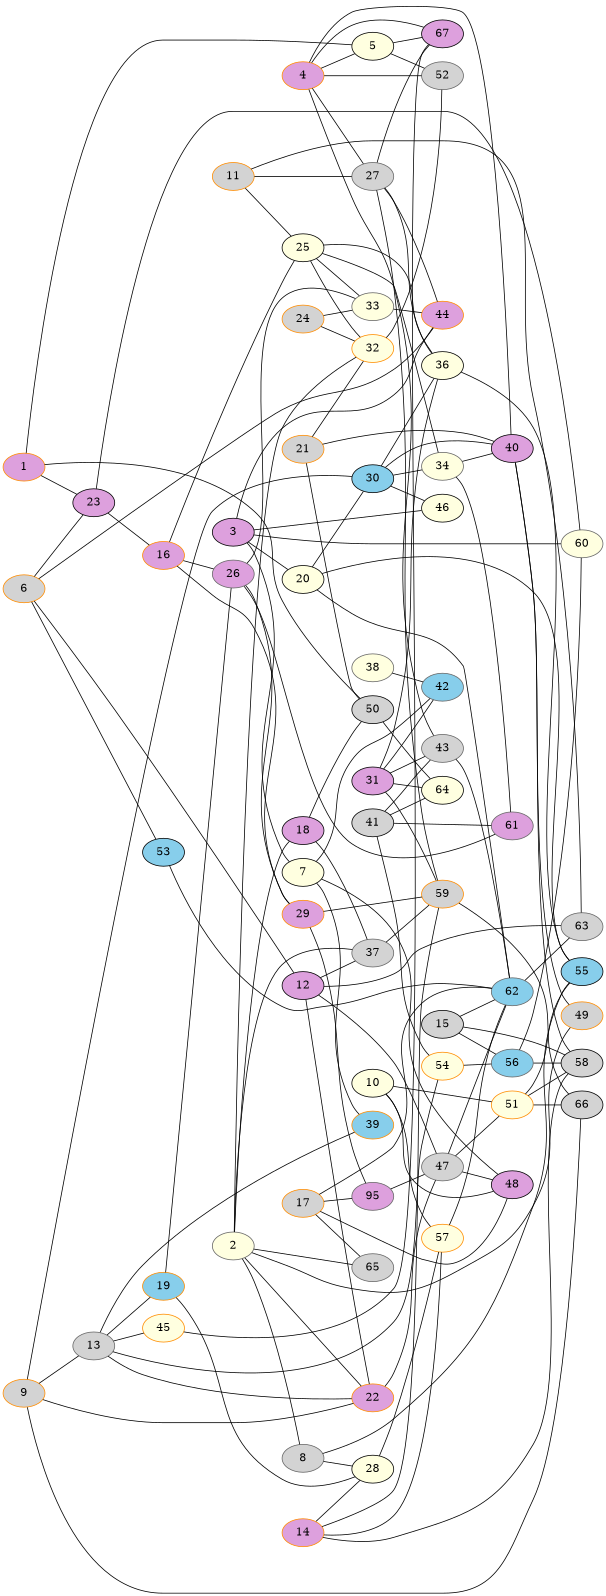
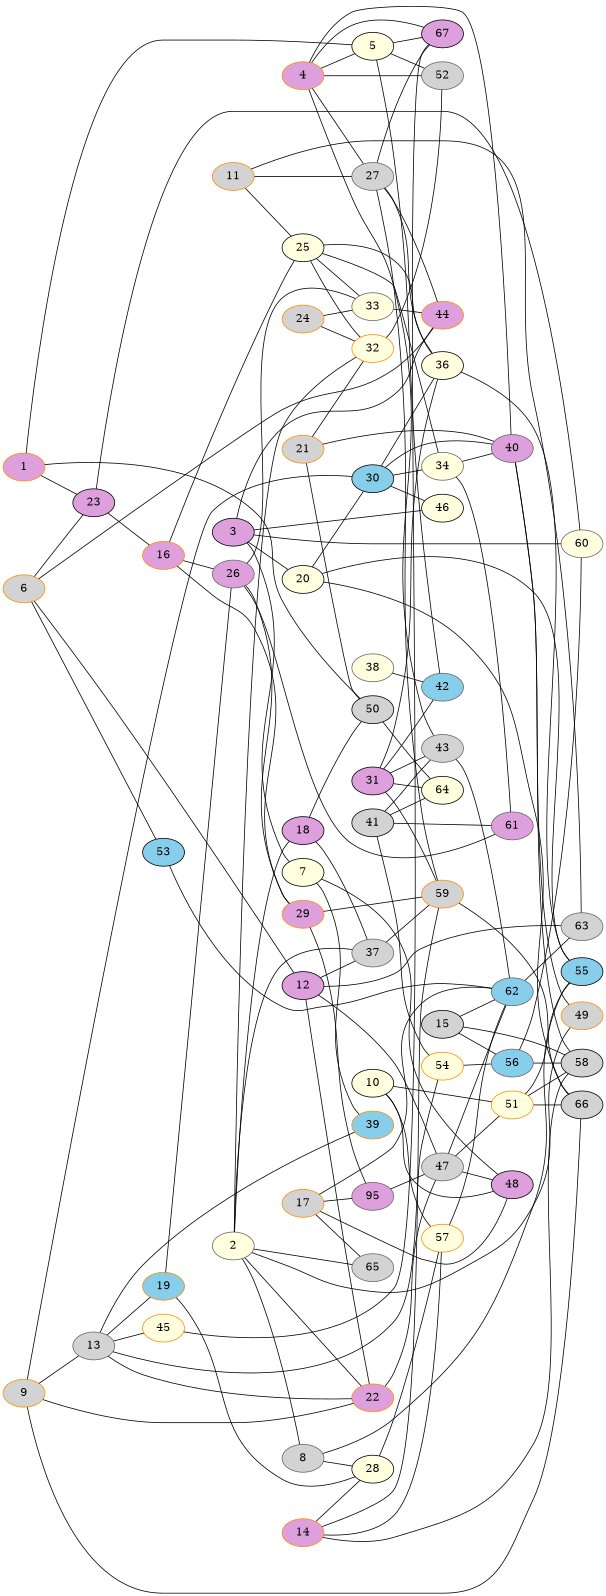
node "40": color black -> gray40
edge "20" -- "62": now "20" -- "66"
edge "42" -- "7": now "42" -- "5"
